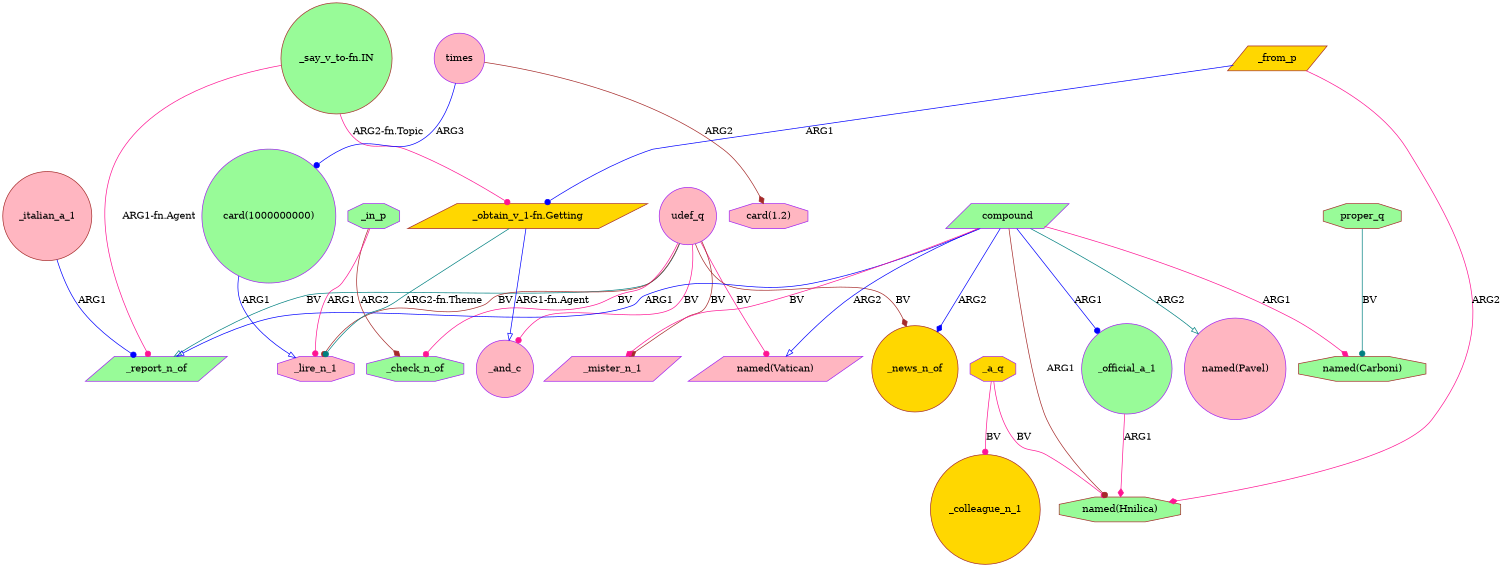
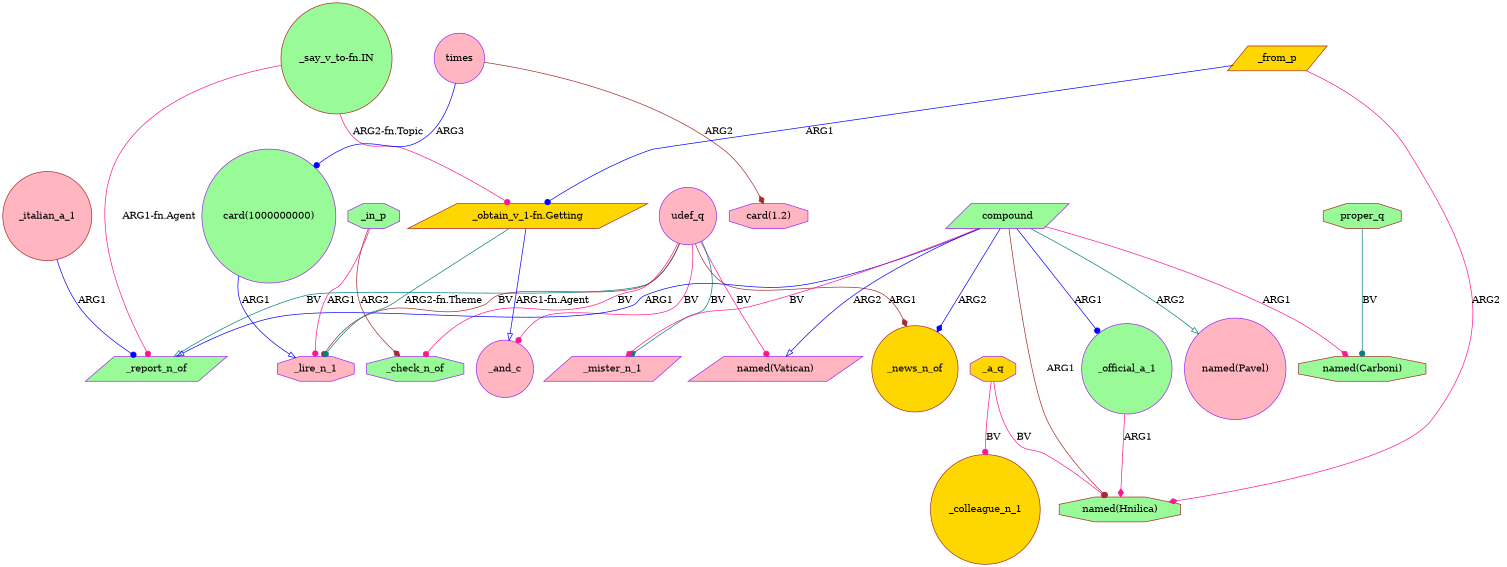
edge "udef_q" -> "_news_n_of": label "BV" -> "ARG1"
edge "udef_q" -> "_mister_n_1": color brown -> teal
